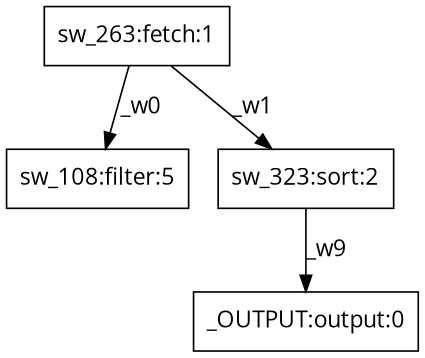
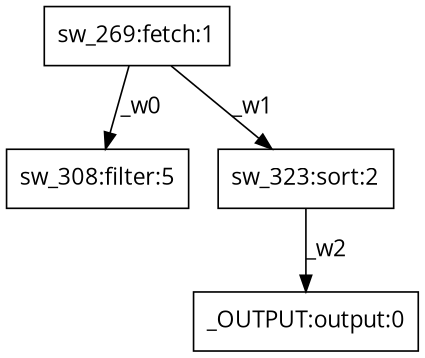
node "sw_263:fetch:1": label "sw_263:fetch:1" -> "sw_269:fetch:1"
node "sw_108:filter:5": label "sw_108:filter:5" -> "sw_308:filter:5"
edge "sw_323:sort:2" -> "_OUTPUT:output:0": label "_w9" -> "_w2"
